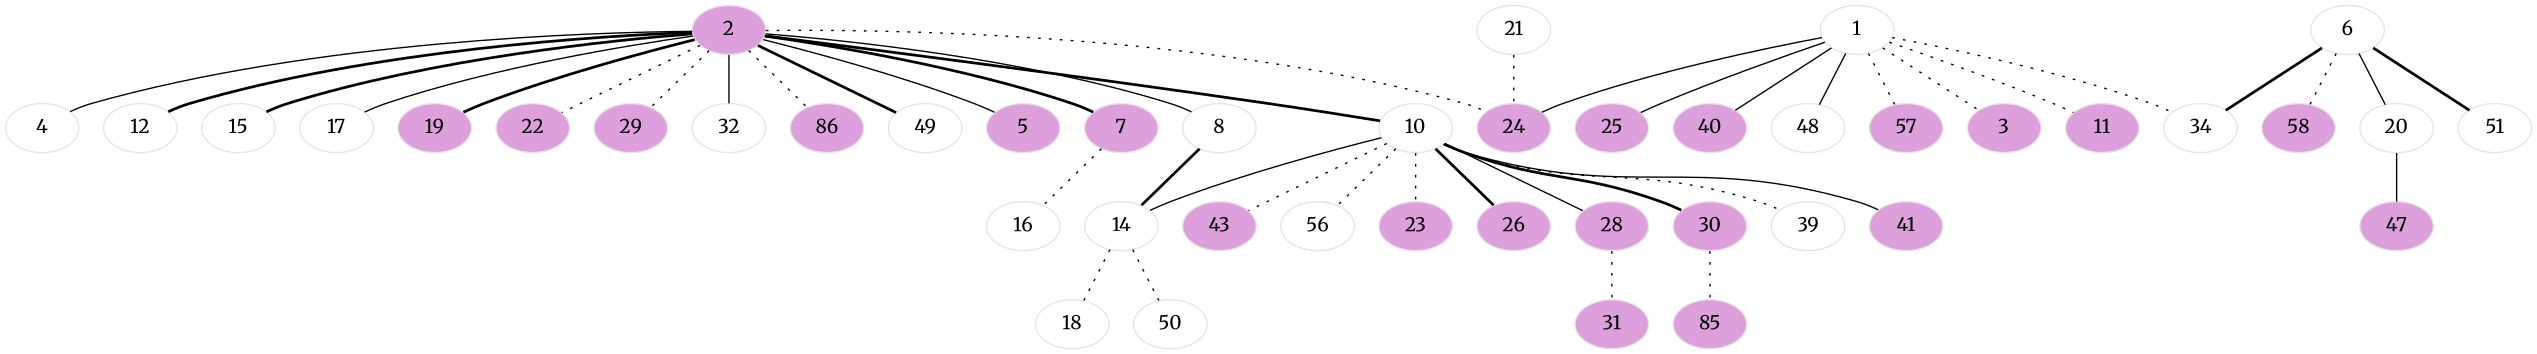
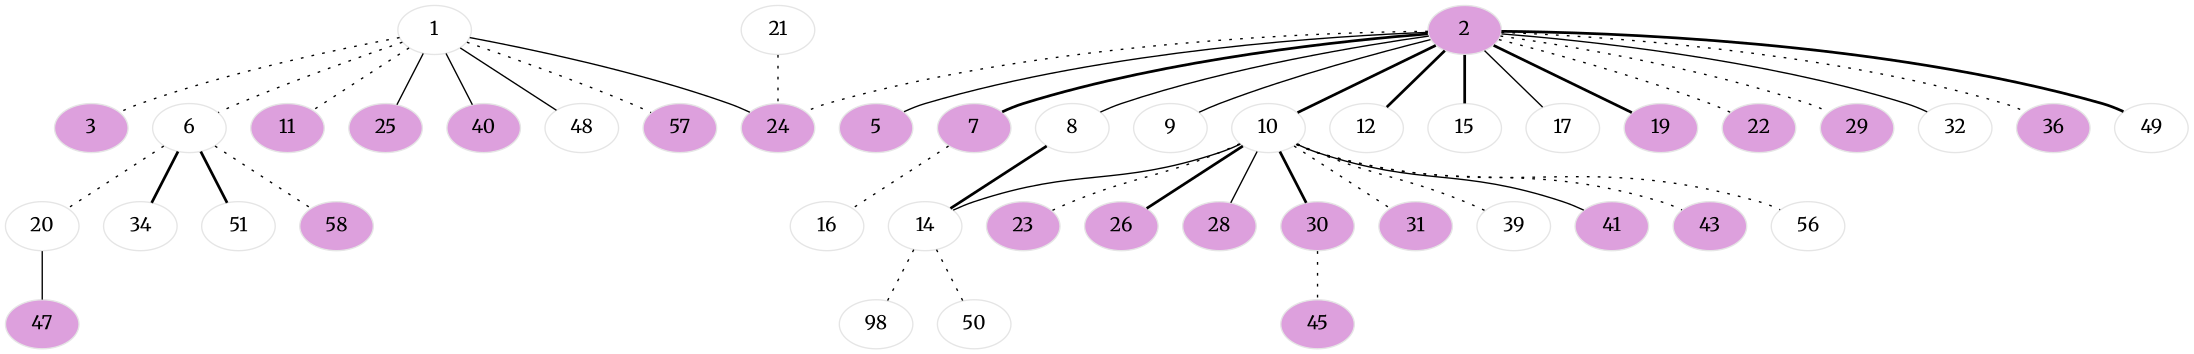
edge "1" -- "34": now "1" -- "6"
edge "6" -- "20": style solid -> dotted
node "4": label "4" -> "9"
node "86": label "86" -> "36"
edge "28" -- "31": now "10" -- "31"
node "18": label "18" -> "98"
node "85": label "85" -> "45"
